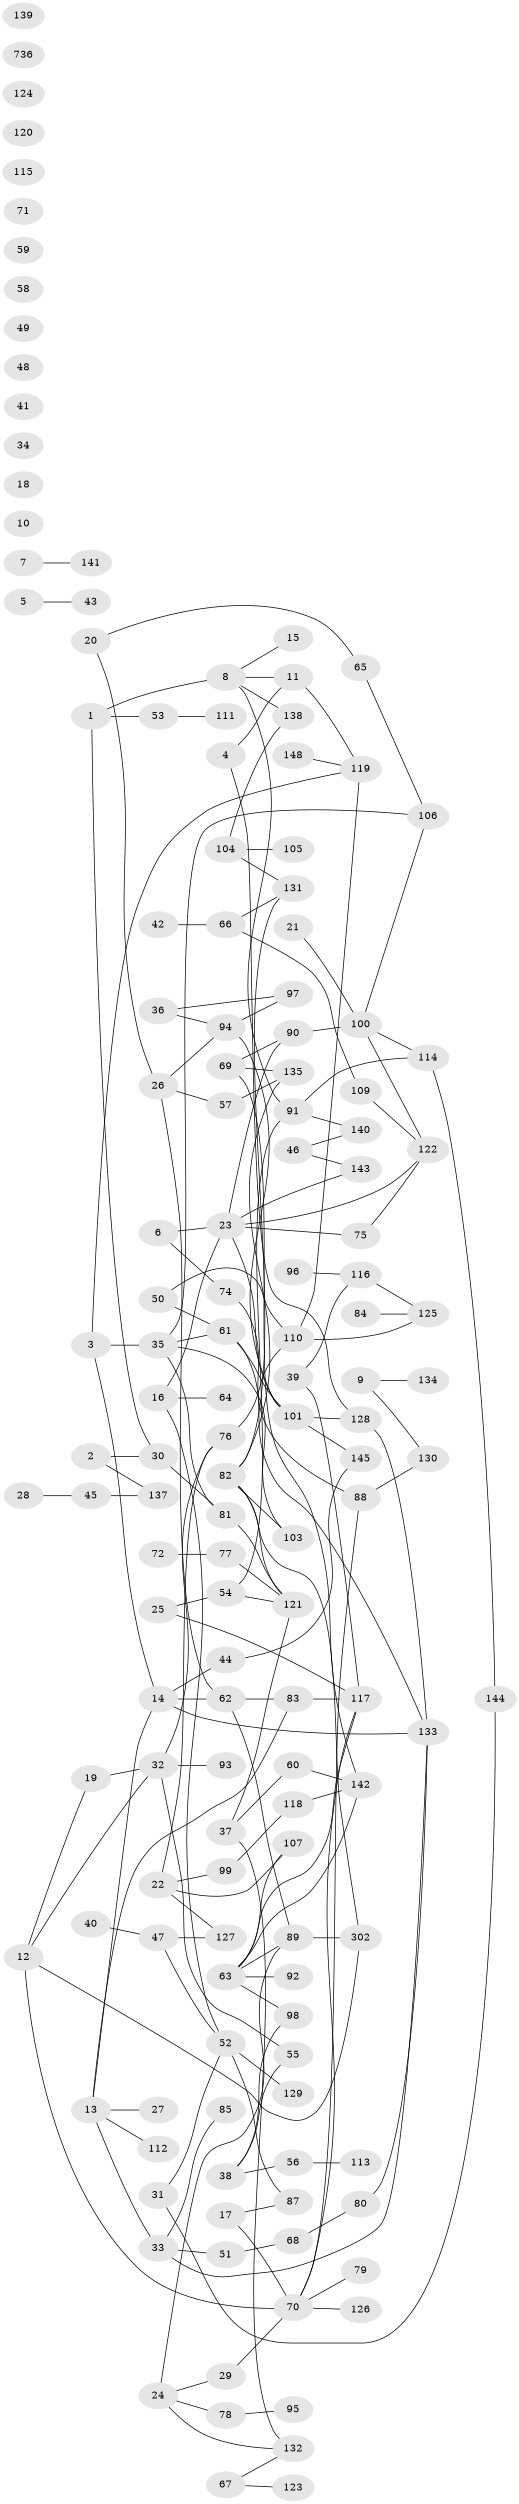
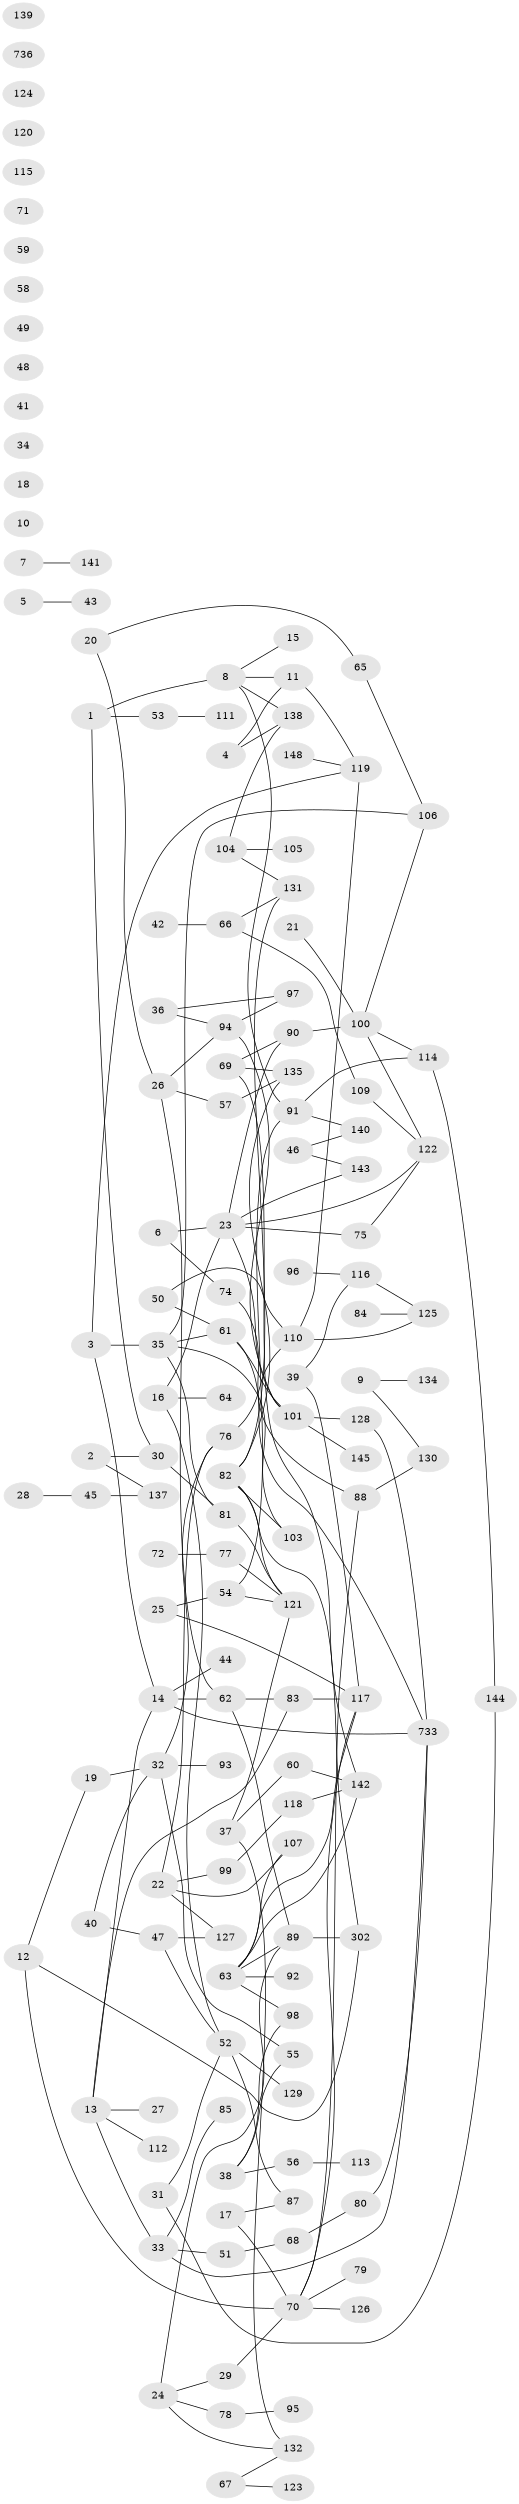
edge "4" -- "128": now "4" -- "138"
edge "145" -- "44": removed
node "133": label "133" -> "733"
edge "32" -- "12": now "32" -- "40"
